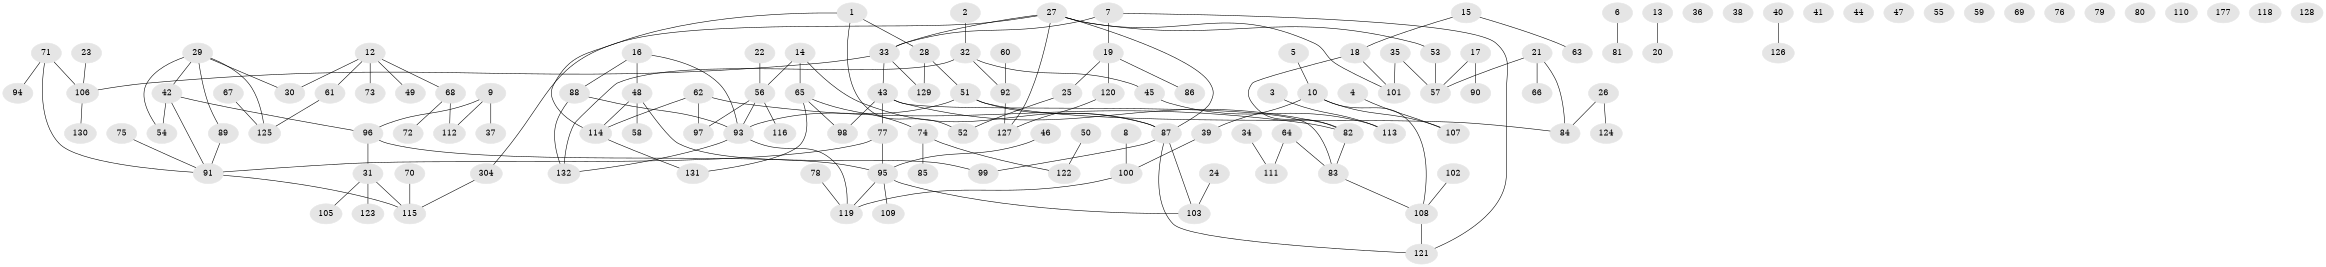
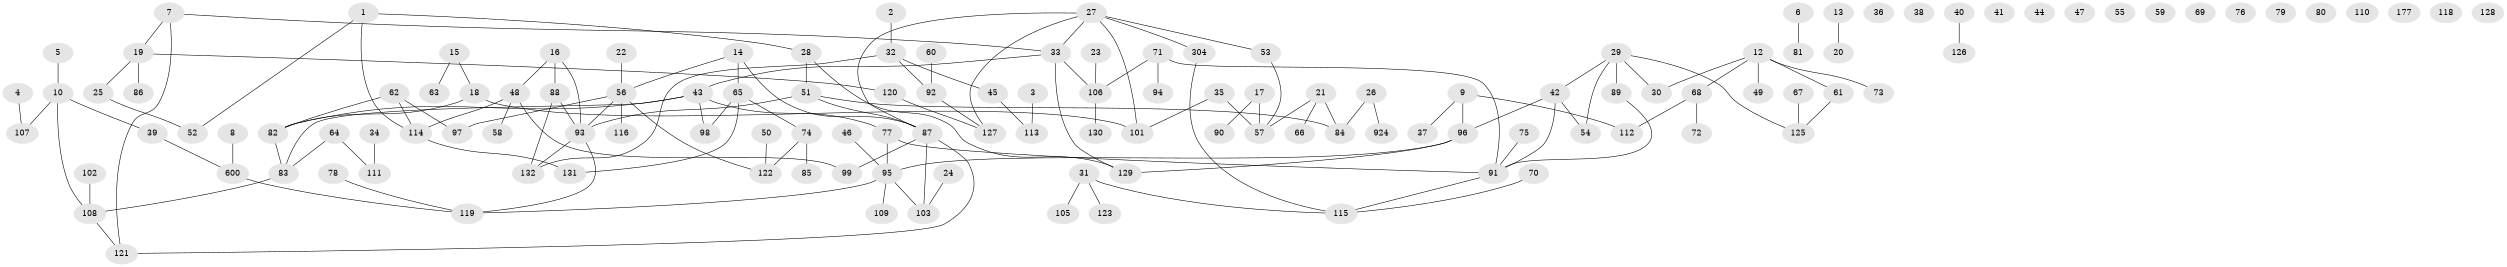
node "124": label "124" -> "924"
edge "56" -- "122": added
edge "96" -- "31": now "96" -- "129"
node "100": label "100" -> "600"
